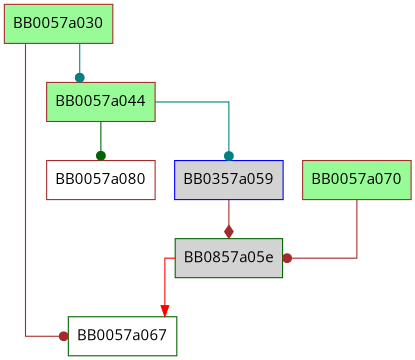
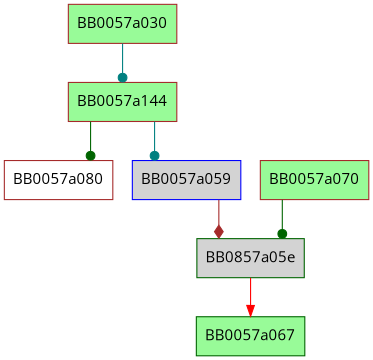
node "BB0057a044": label "BB0057a044" -> "BB0057a144"
node "BB0357a059": label "BB0357a059" -> "BB0057a059"
edge "BB0057a030" -> "BB0057a067": removed
edge "BB0057a070" -> "BB0857a05e": color brown -> darkgreen
node "BB0057a067": fillcolor white -> palegreen
